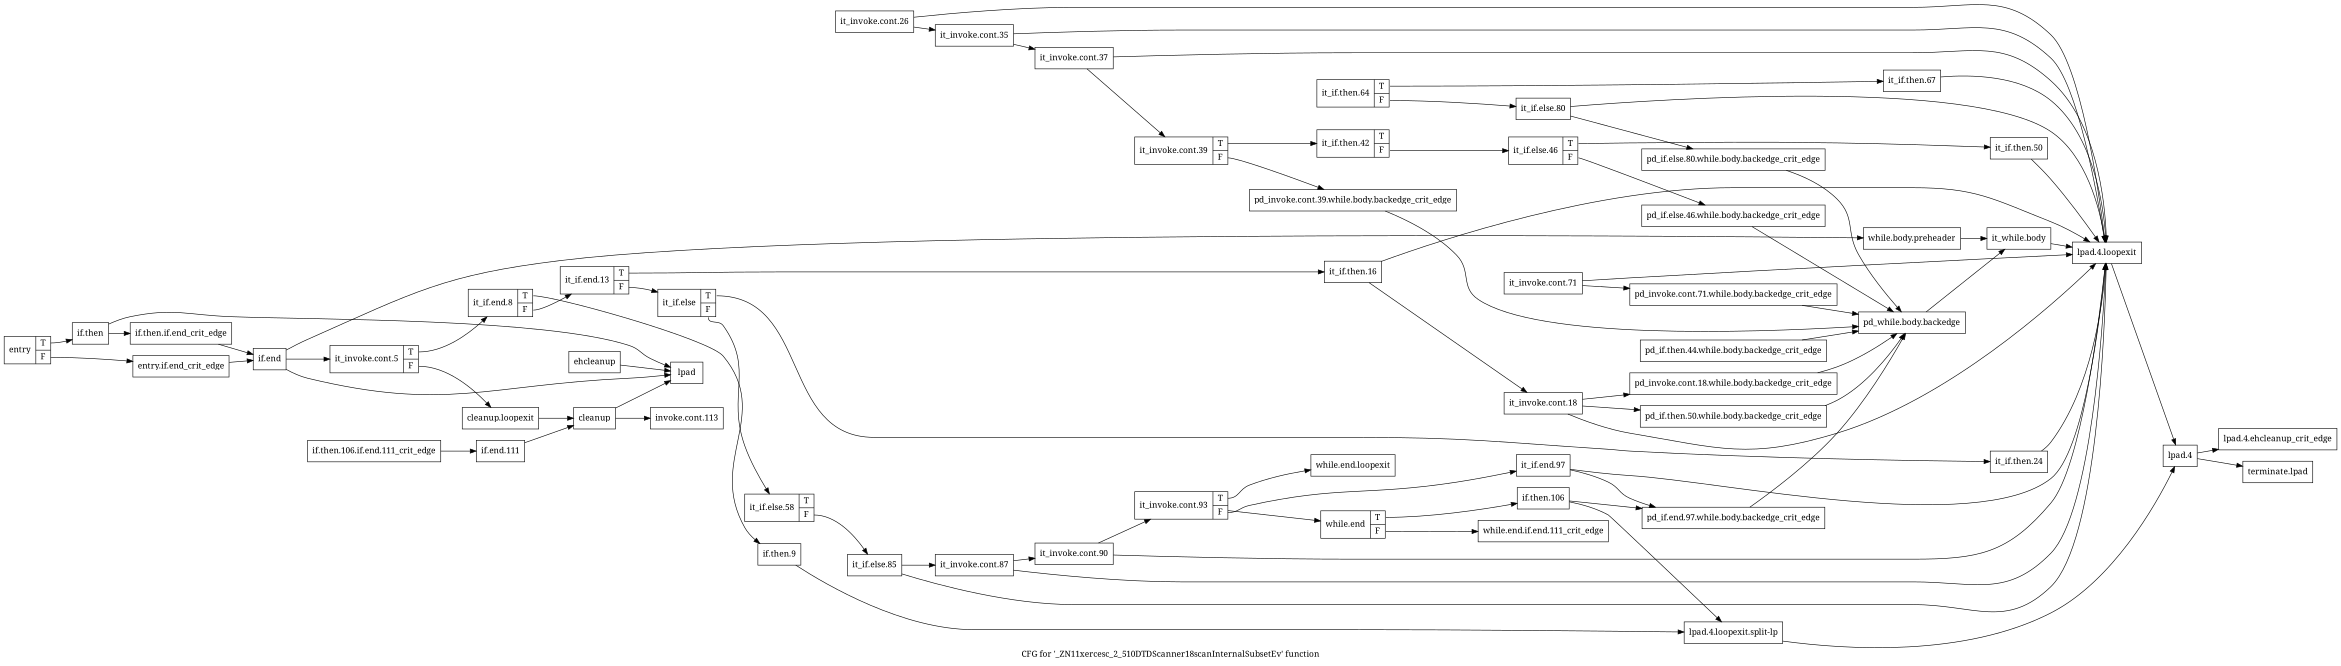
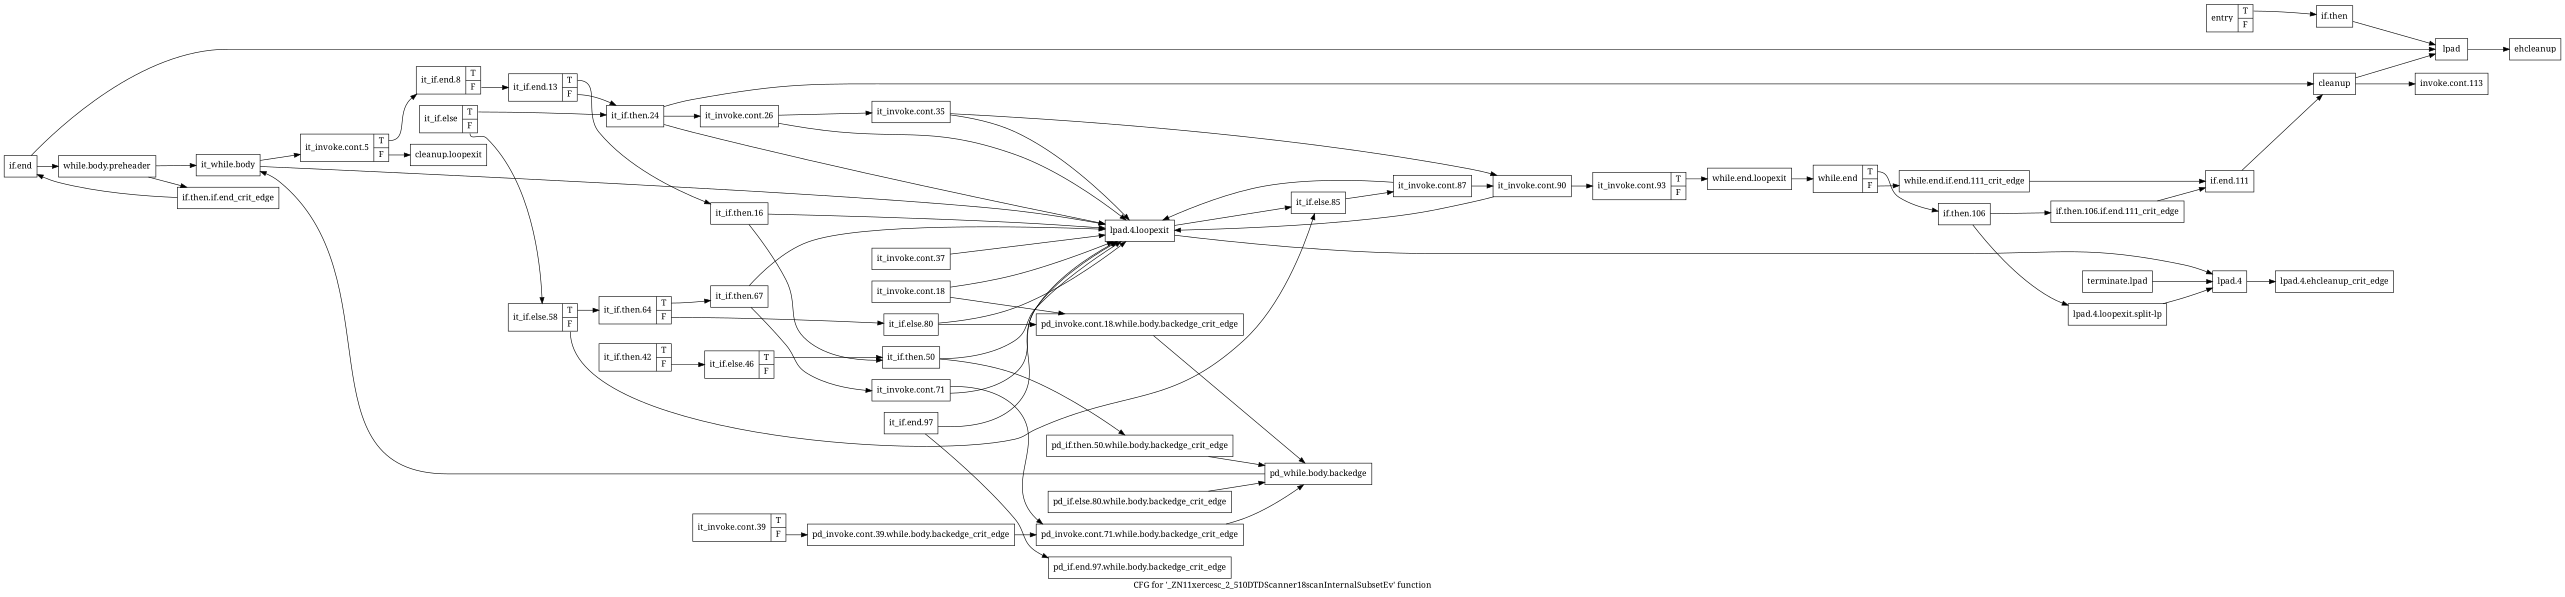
edge "it_invoke.cont.35" -> "it_invoke.cont.37": now "it_invoke.cont.35" -> "it_invoke.cont.90"
edge "it_invoke.cont.37" -> "it_invoke.cont.39": removed
edge "it_if.then.24" -> "it_invoke.cont.26": added
edge "it_if.else.80" -> "pd_if.else.80.while.body.backedge_crit_edge": now "it_if.else.80" -> "pd_invoke.cont.18.while.body.backedge_crit_edge"
edge "it_invoke.cont.39" -> "it_if.then.42": removed
edge "while.end.if.end.111_crit_edge" -> "if.end.111": added
node "pd_if.else.46.while.body.backedge_crit_edge": removed
edge "it_if.end.13" -> "it_if.else": now "it_if.end.13" -> "it_if.then.24"
edge "it_if.else.58" -> "it_if.then.64": added
edge "pd_invoke.cont.39.while.body.backedge_crit_edge" -> "pd_while.body.backedge": now "pd_invoke.cont.39.while.body.backedge_crit_edge" -> "pd_invoke.cont.71.while.body.backedge_crit_edge"
edge "if.then" -> "if.then.if.end_crit_edge": now "while.body.preheader" -> "if.then.if.end_crit_edge"
edge "it_if.then.16" -> "it_invoke.cont.18": now "it_if.then.16" -> "it_if.then.50"
node "pd_if.then.44.while.body.backedge_crit_edge": removed
edge "if.end" -> "it_invoke.cont.5": now "it_while.body" -> "it_invoke.cont.5"
edge "it_if.then.67" -> "it_invoke.cont.71": added
node "entry.if.end_crit_edge": removed
edge "ehcleanup" -> "lpad": reversed
edge "it_invoke.cont.18" -> "pd_if.then.50.while.body.backedge_crit_edge": now "it_if.then.50" -> "pd_if.then.50.while.body.backedge_crit_edge"
edge "cleanup.loopexit" -> "cleanup": now "it_if.then.24" -> "cleanup"
edge "pd_if.end.97.while.body.backedge_crit_edge" -> "pd_while.body.backedge": removed
edge "lpad.4" -> "terminate.lpad": reversed
edge "it_invoke.cont.93" -> "it_if.end.97": removed
edge "if.then.106" -> "pd_if.end.97.while.body.backedge_crit_edge": now "if.then.106" -> "if.then.106.if.end.111_crit_edge"
edge "it_invoke.cont.93" -> "while.end": now "while.end.loopexit" -> "while.end"
node "if.then.9": removed
edge "it_if.else.85" -> "lpad.4.loopexit": reversed
